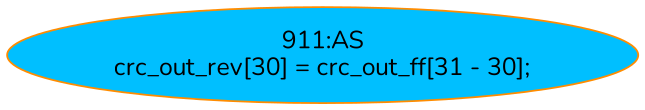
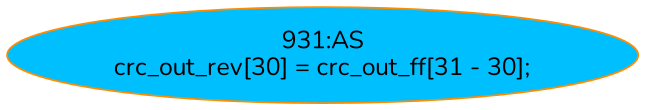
node "911:AS crc_out_rev[30] = crc_out_ff[31 - 30];": label "911:AS crc_out_rev[30] = crc_out_ff[31 - 30];" -> "931:AS crc_out_rev[30] = crc_out_ff[31 - 30];"
